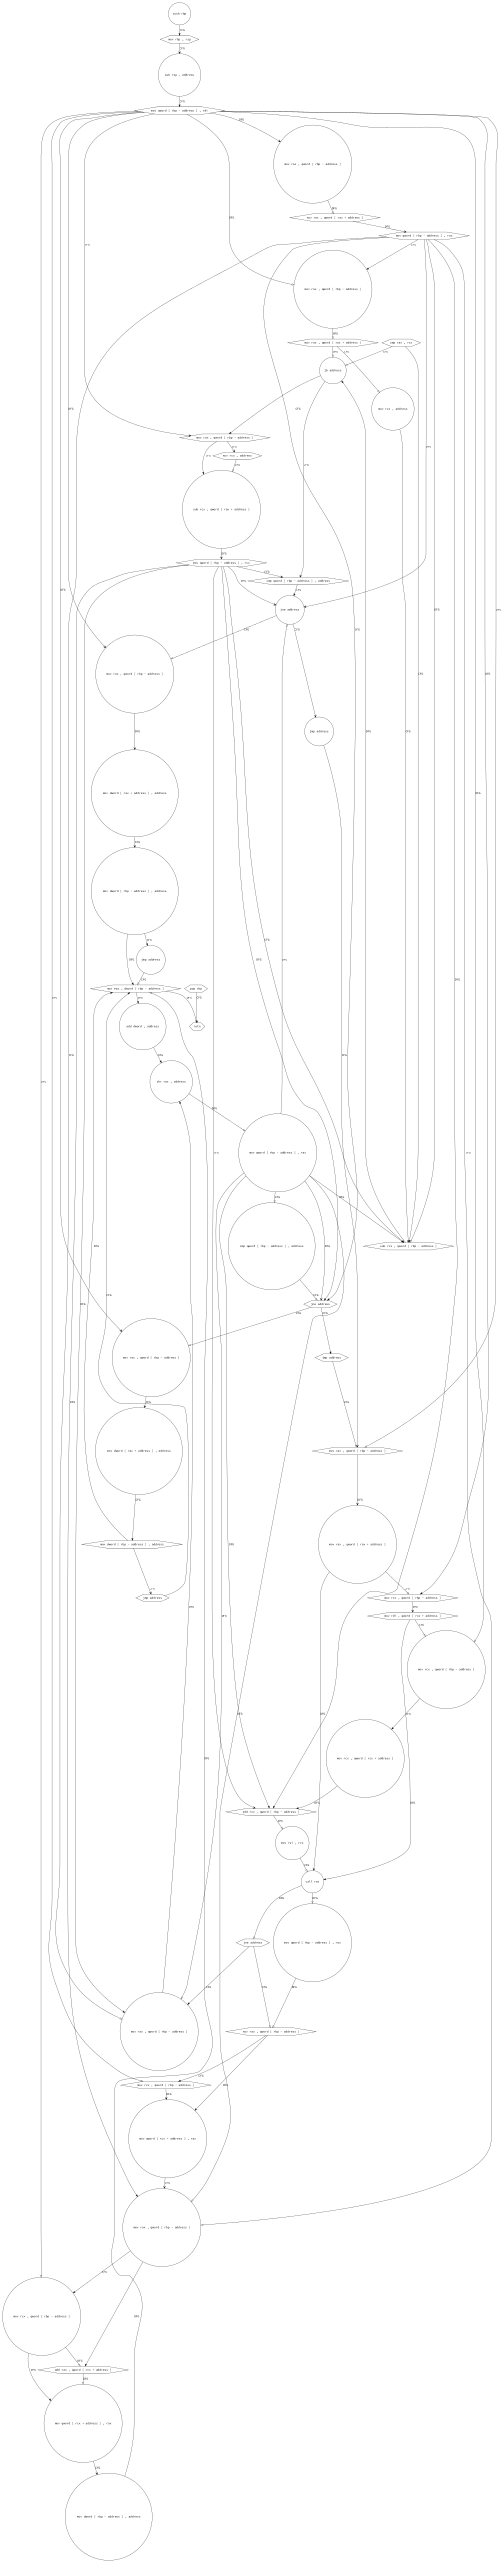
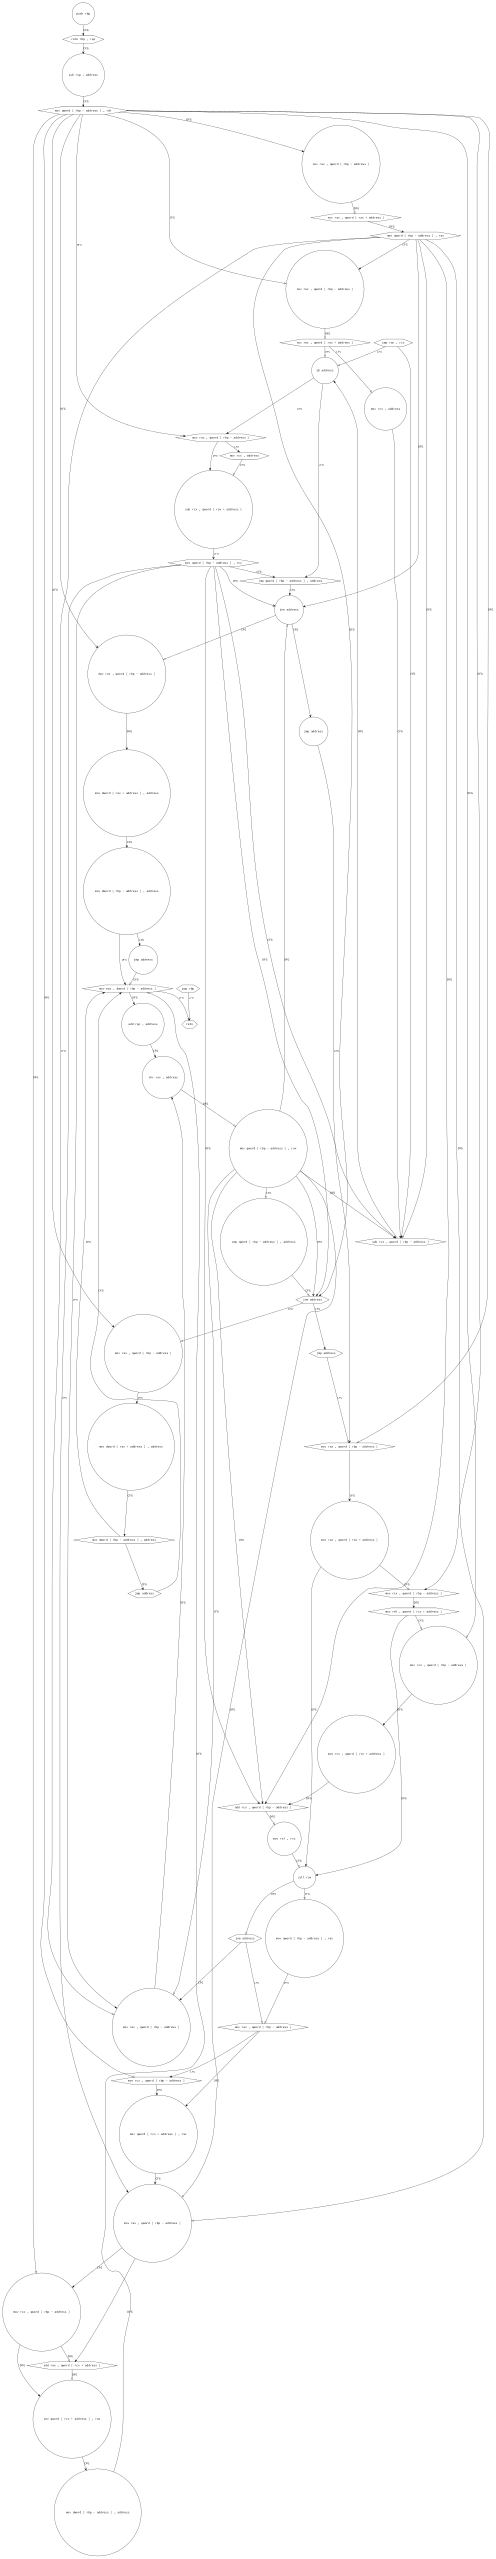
node "mov rbp , rsp": label "mov rbp , rsp" -> "retn rbp , rsp"
node "add dword , address": label "add dword , address" -> "add rsp , address"
